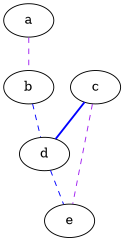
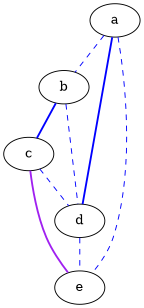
edge "a" -- "b": color purple -> blue
edge "b" -- "c": added
edge "c" -- "d": style bold -> dashed
edge "a" -- "d": added
edge "c" -- "e": style dashed -> bold
edge "a" -- "e": added
